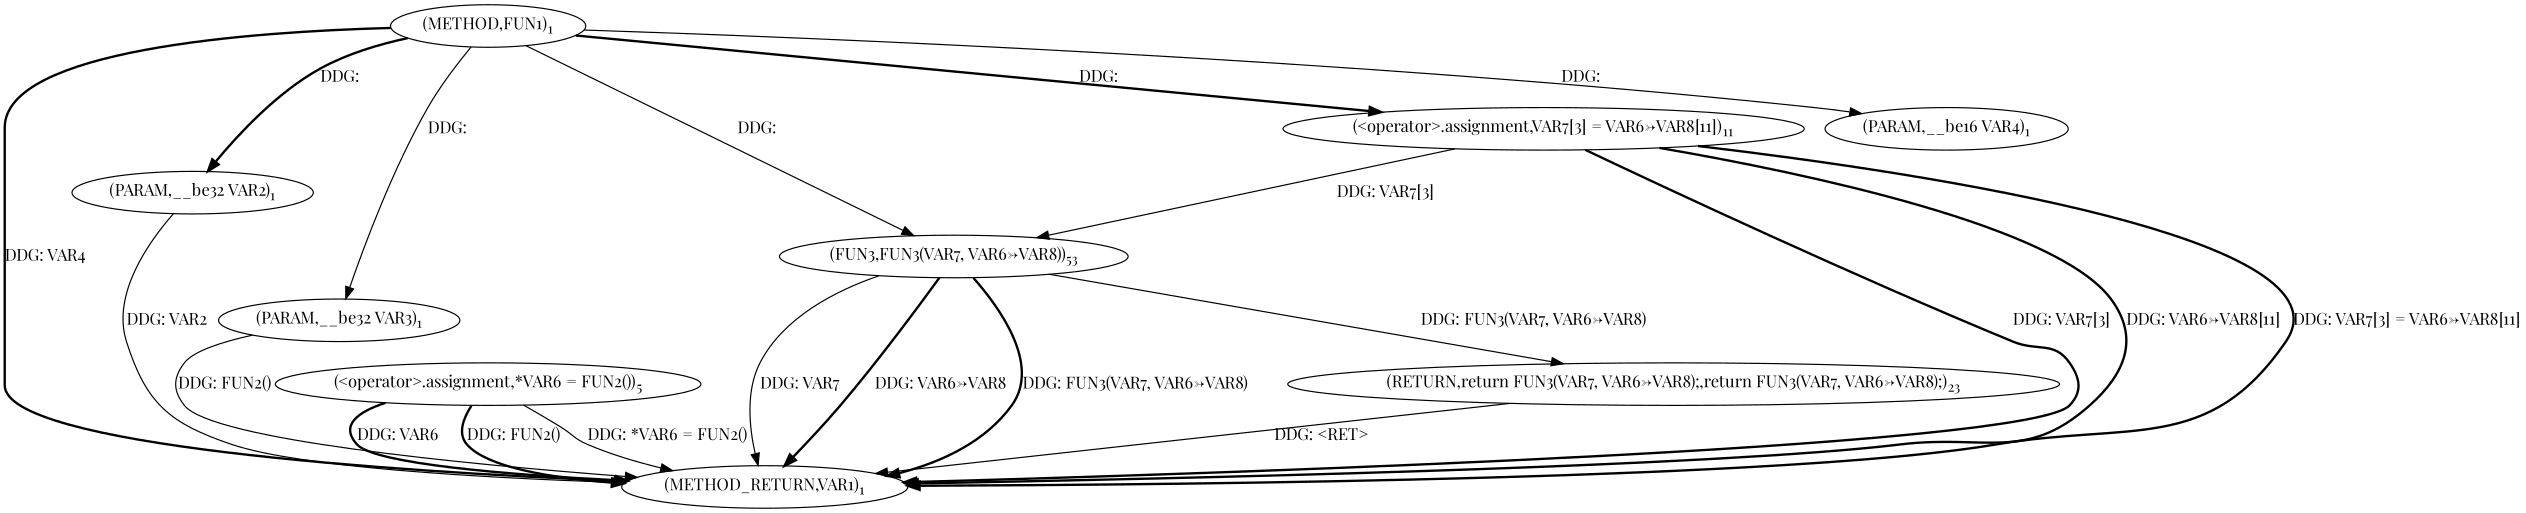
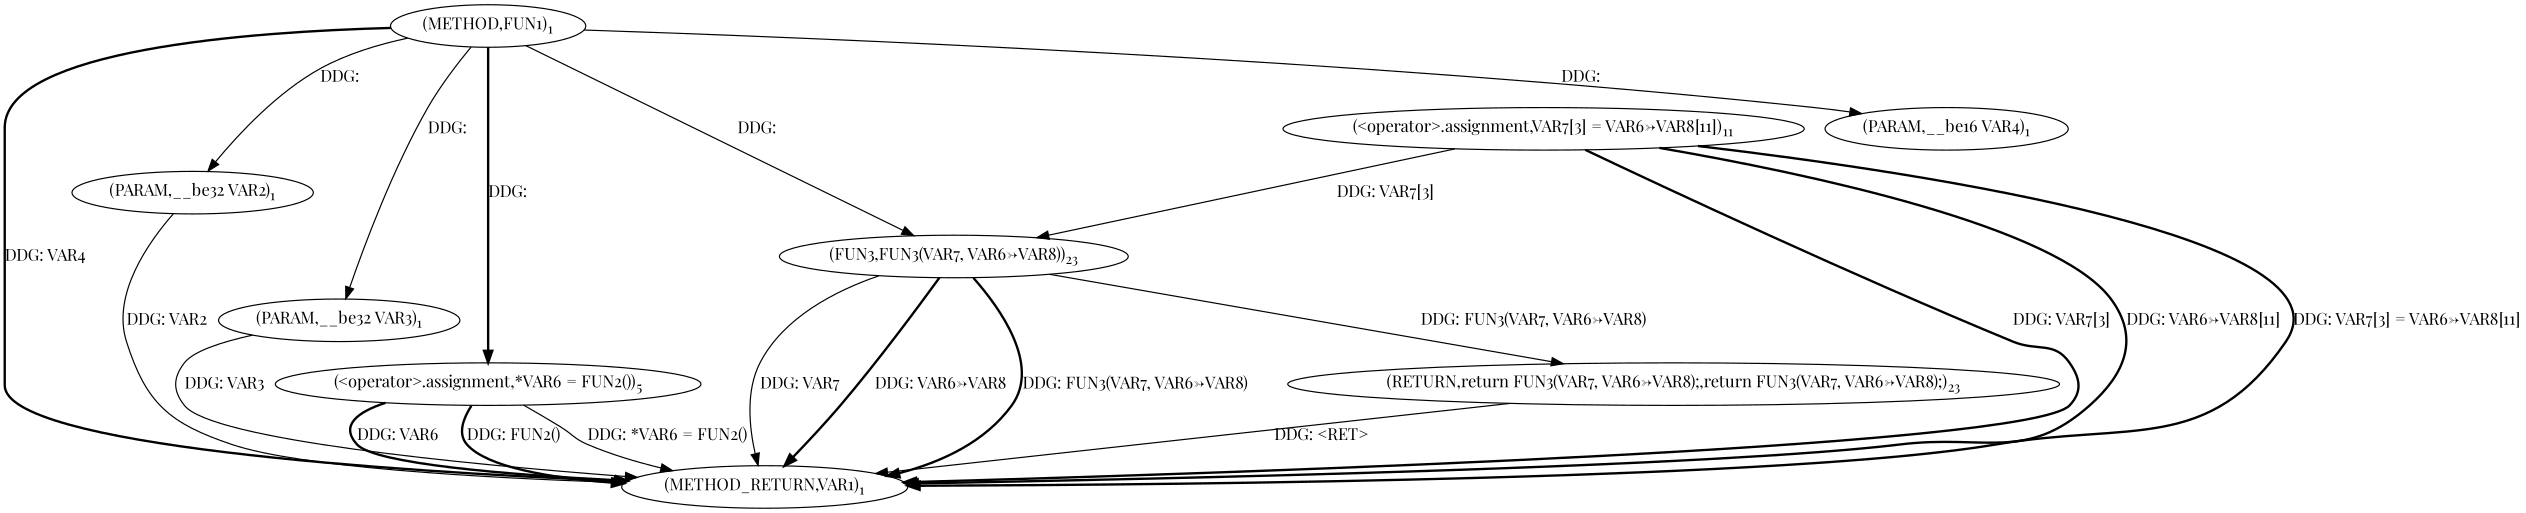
edge "(METHOD,FUN1)" -> "(<operator>.assignment,VAR7[3] = VAR6->VAR8[11])": now "(METHOD,FUN1)" -> "(<operator>.assignment,*VAR6 = FUN2())"
edge "(METHOD,FUN1)" -> "(PARAM,__be32 VAR2)": style bold -> solid
node "(FUN3,FUN3(VAR7, VAR6->VAR8))": text "53" -> "23"
edge "(PARAM,__be32 VAR3)" -> "(METHOD_RETURN,VAR1)": label "DDG: FUN2()" -> "DDG: VAR3"
